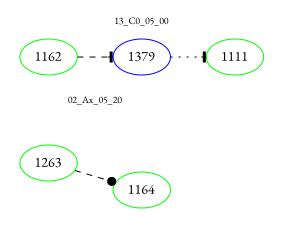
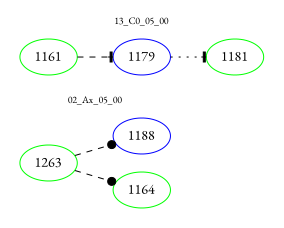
node "1162": label "1162" -> "1161"
node "1379": label "1379" -> "1179"
node "1111": label "1111" -> "1181"
cluster "02_Ax_05_20": label "02_Ax_05_20" -> "02_Ax_05_00"
node "1188": added
